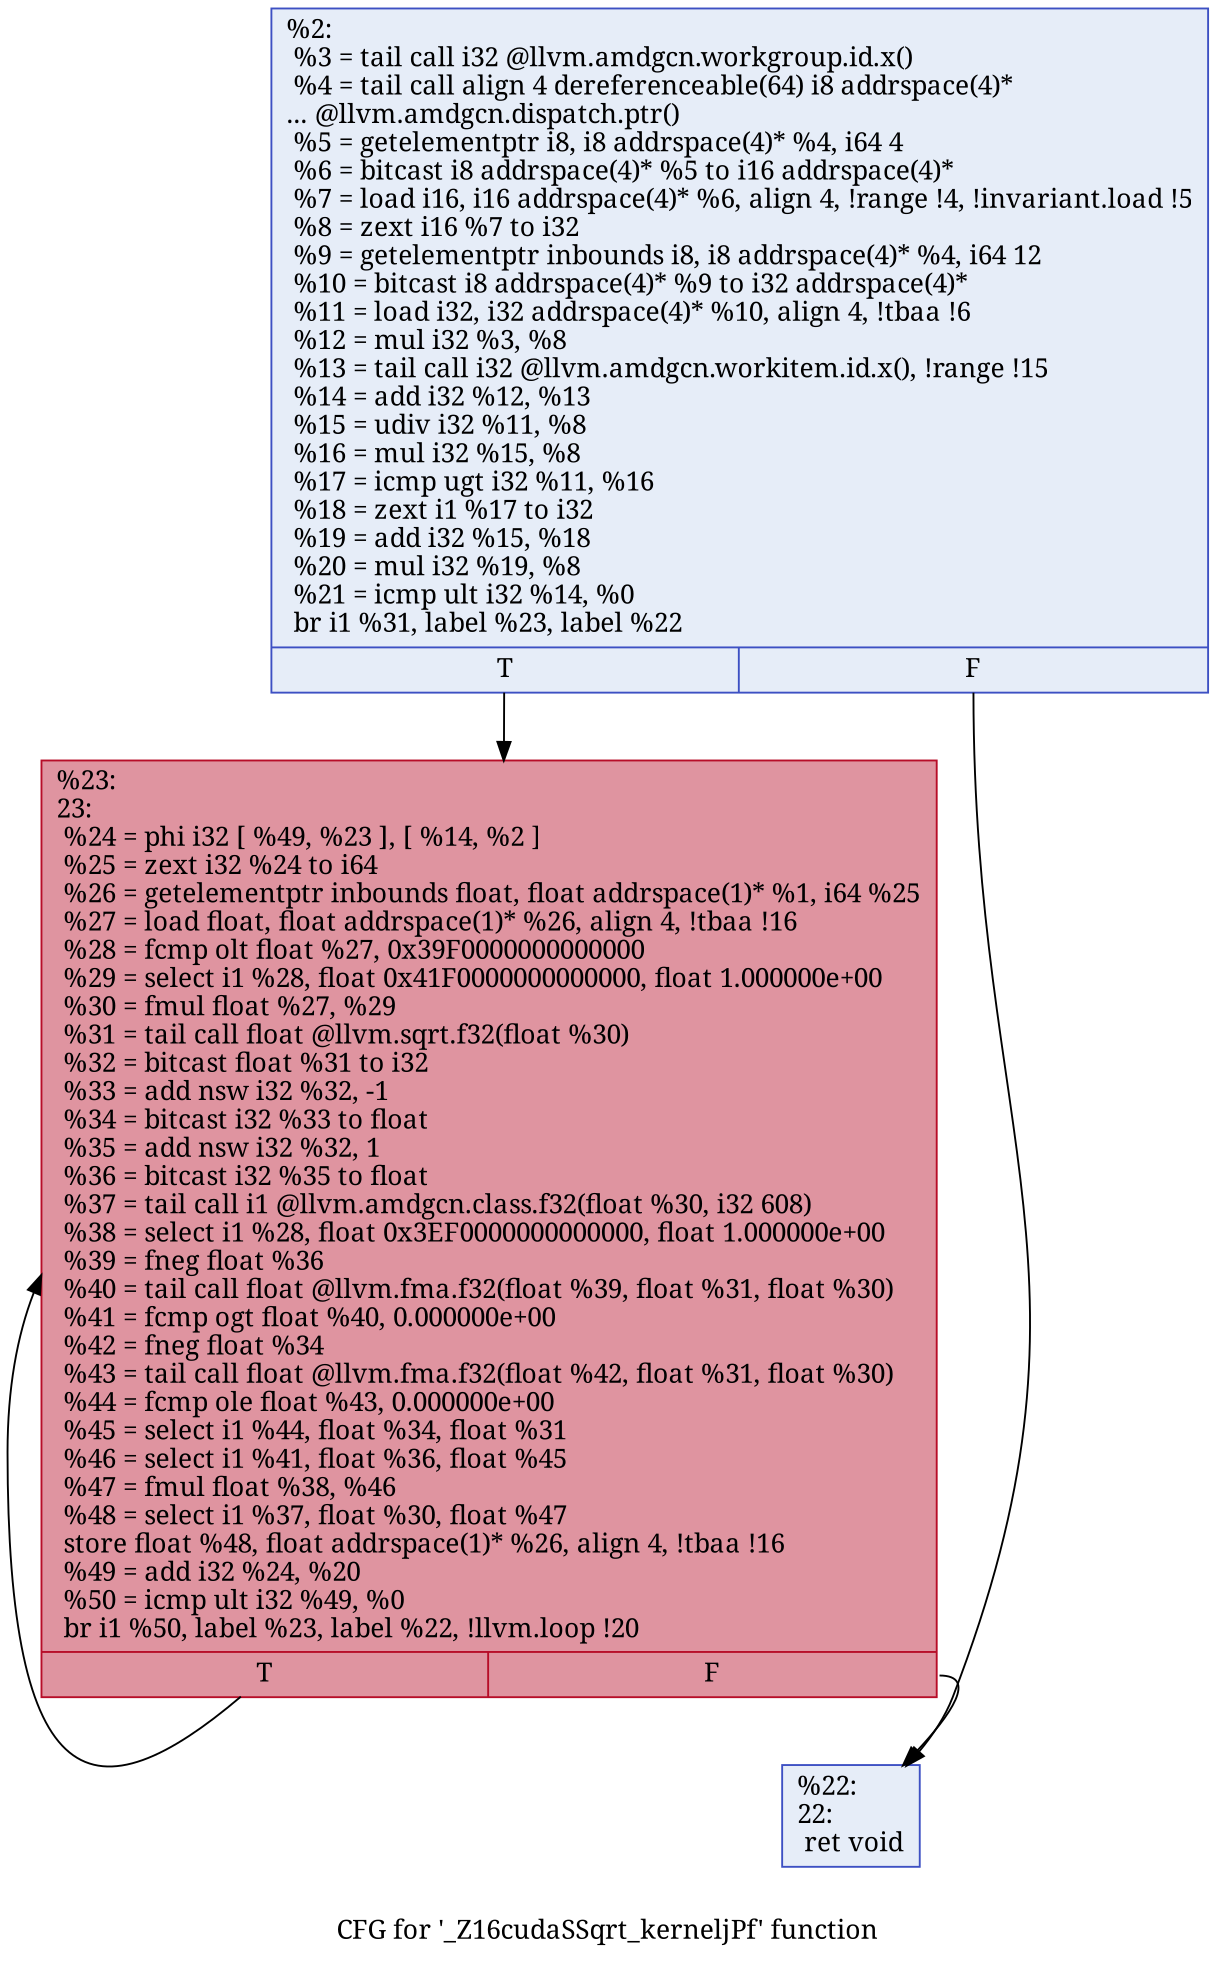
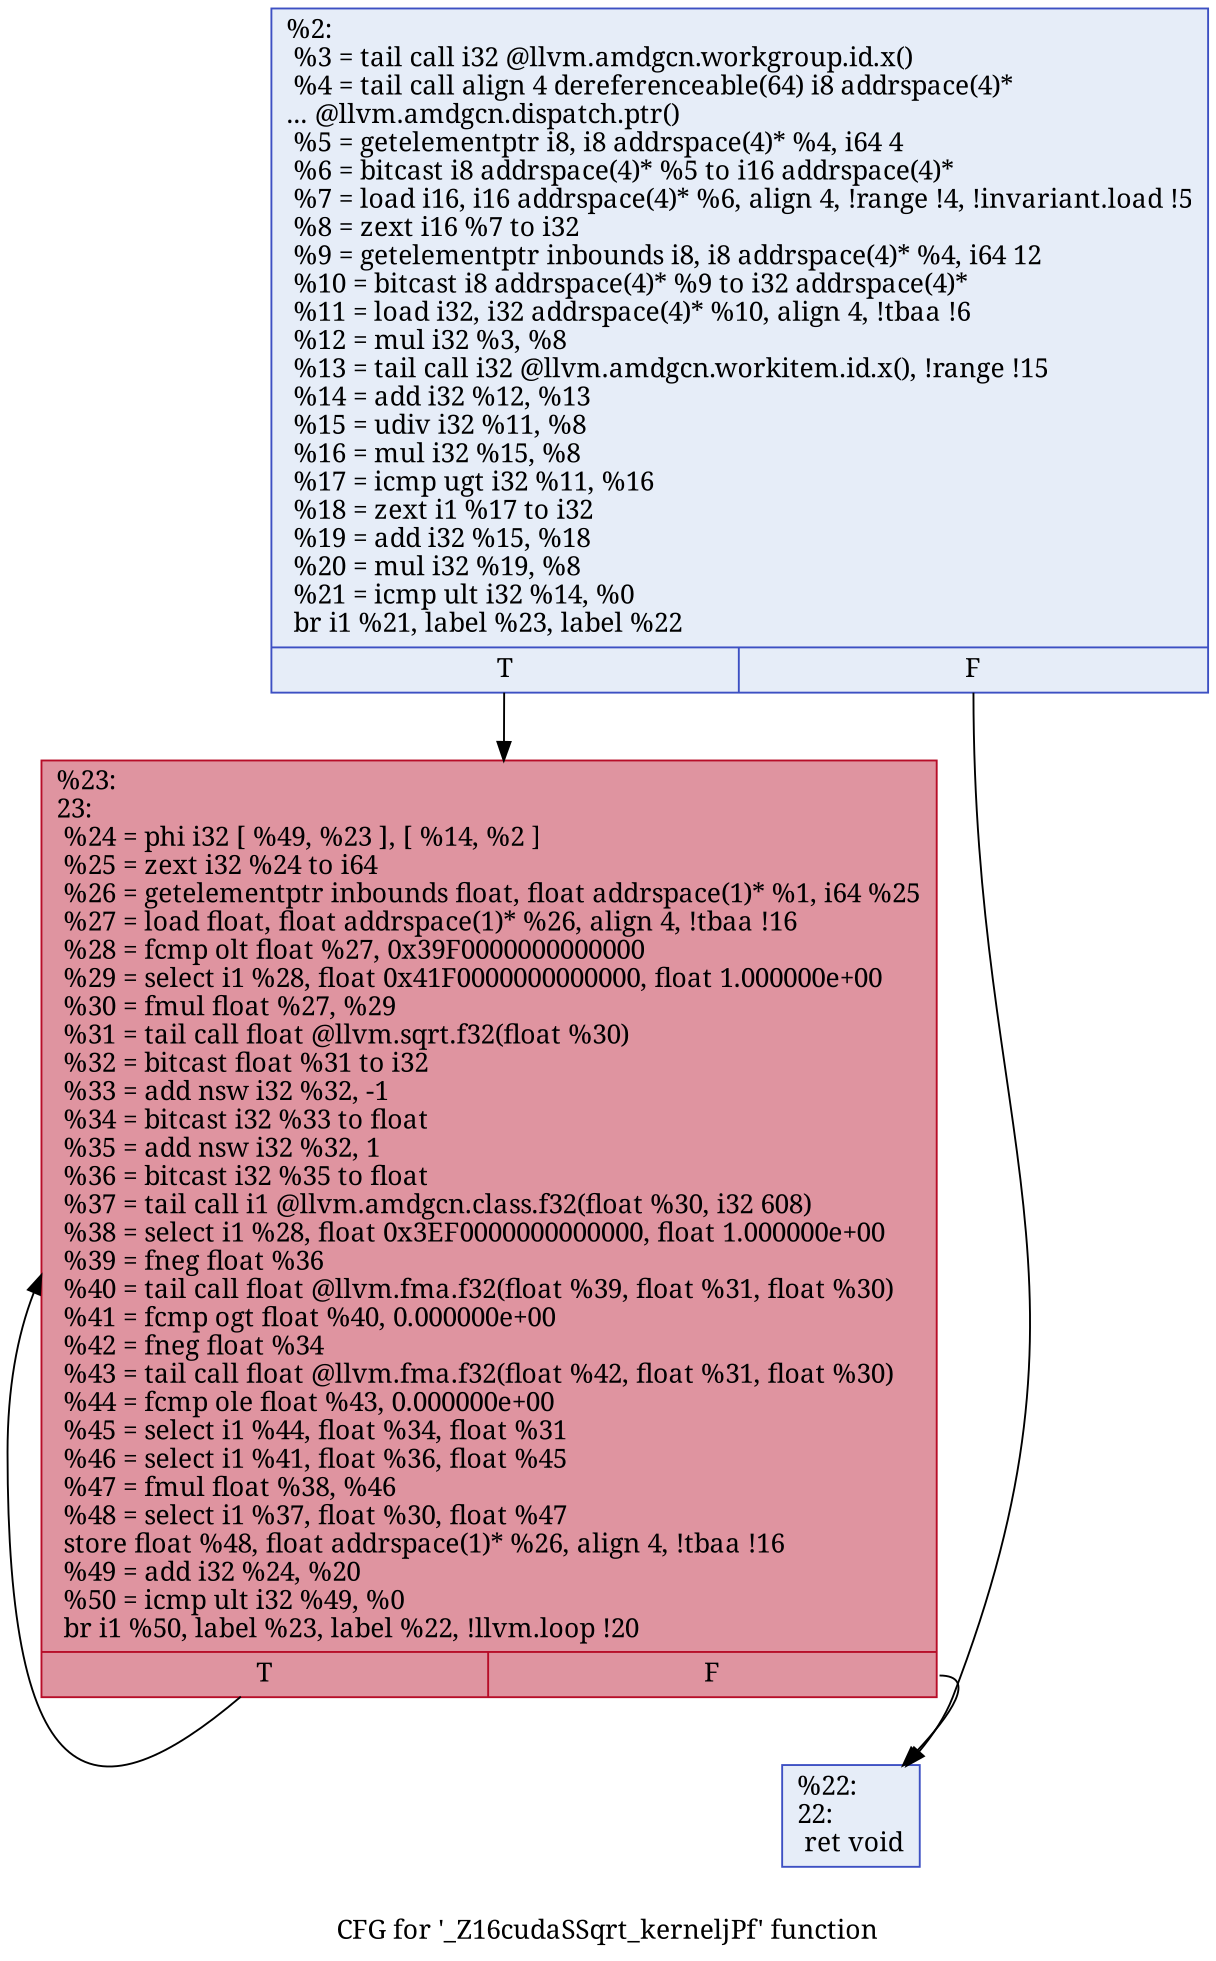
node "%2:": text "br i1 %31, label %23, label %22" -> "br i1 %21, label %23, label %22"
